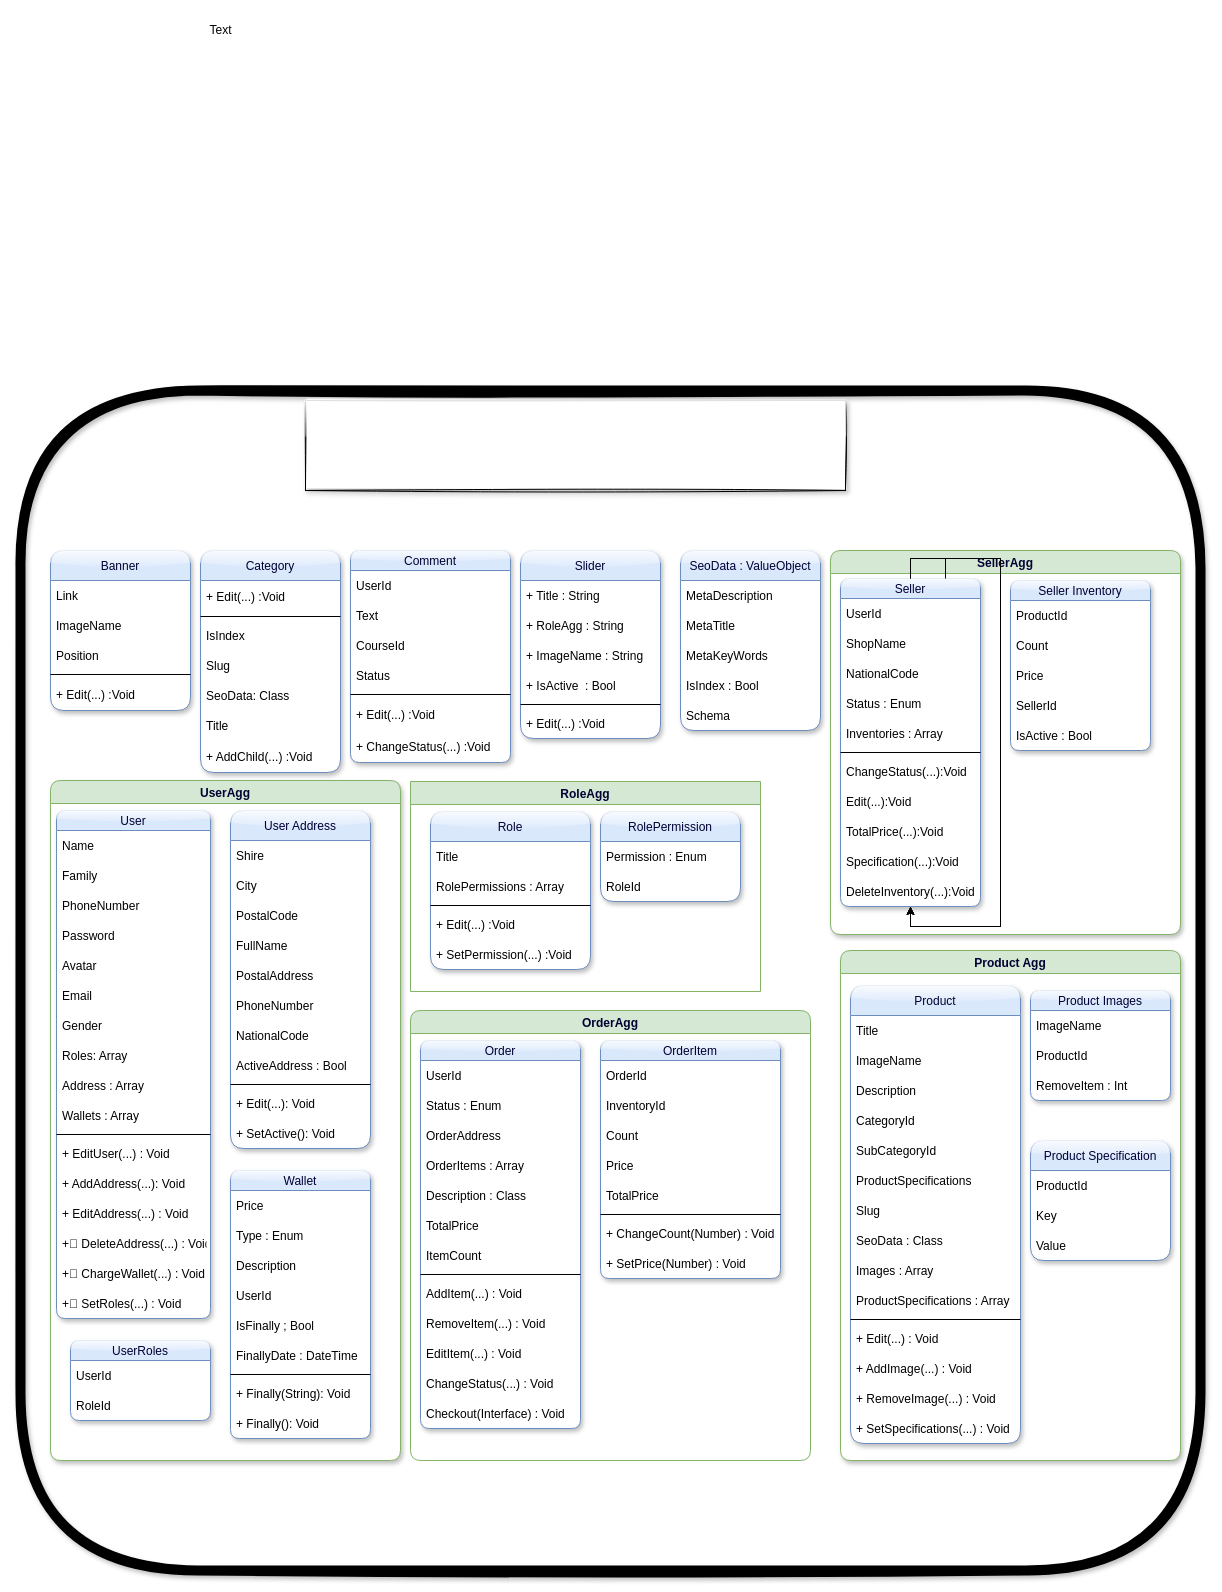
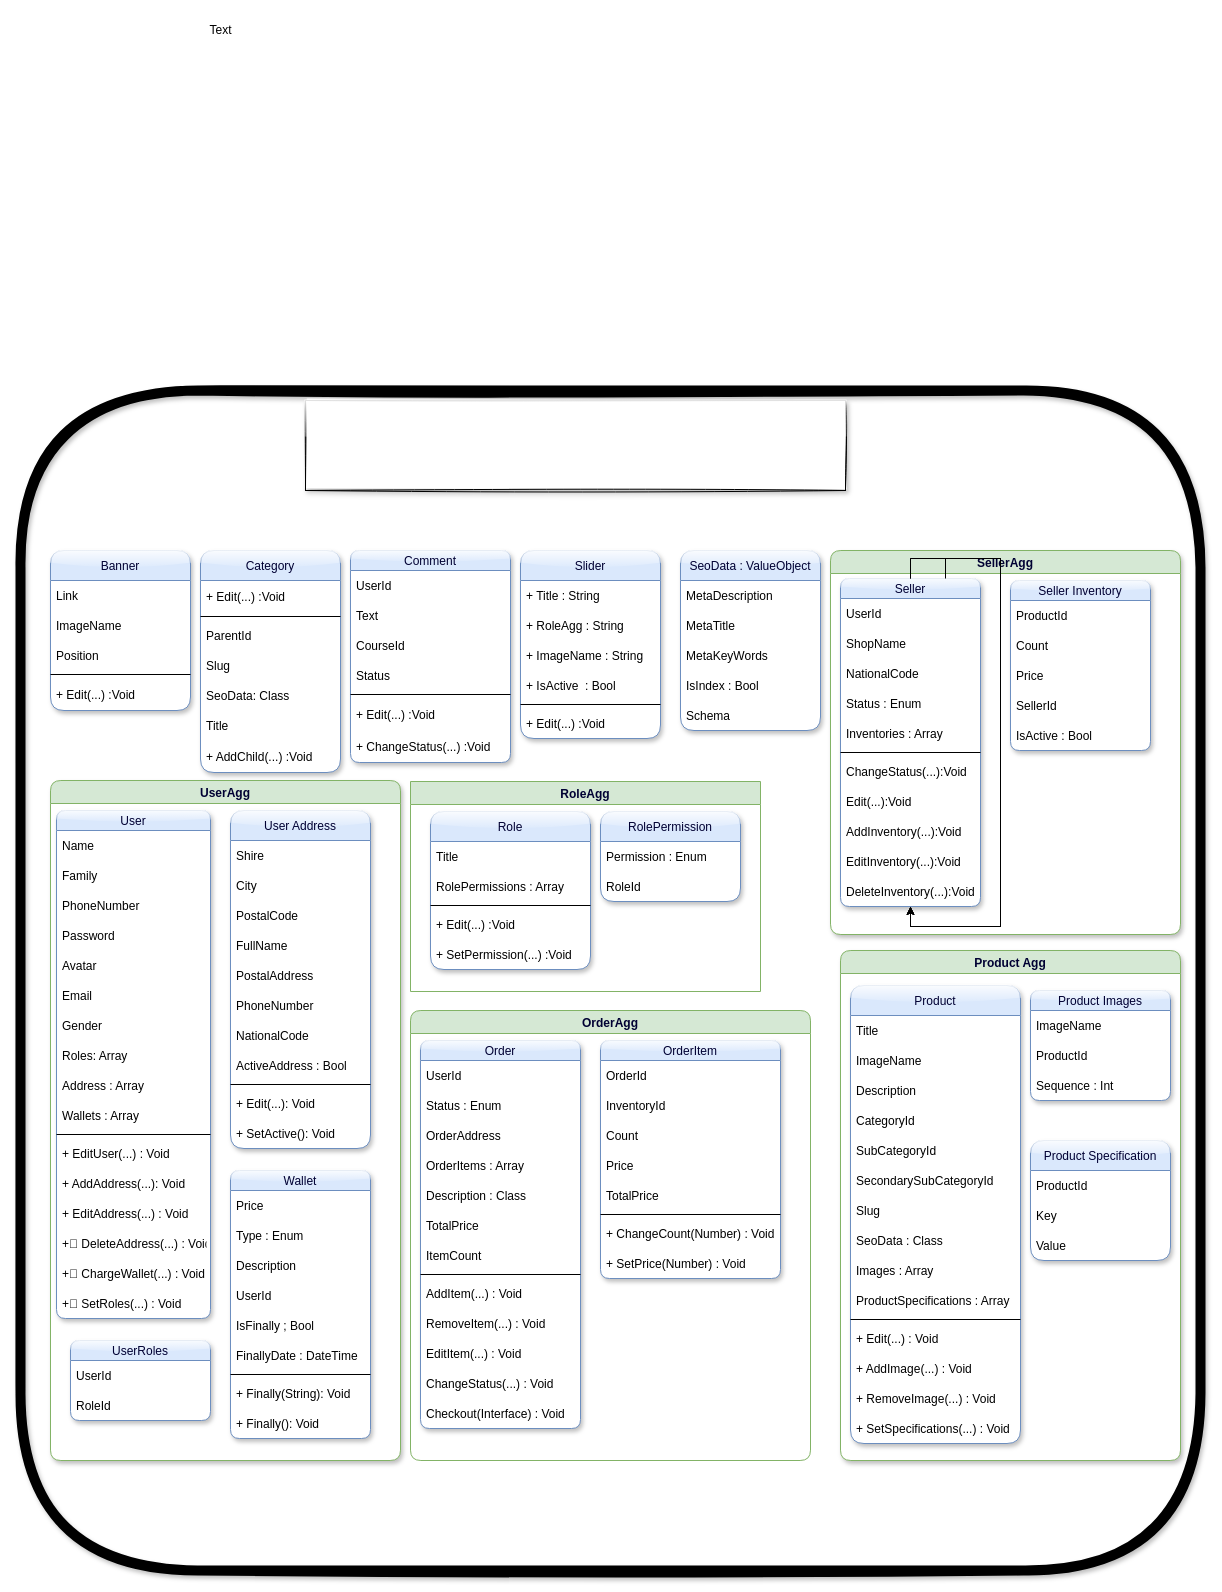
node "IsIndex": label "IsIndex" -> "ParentId"
node "TotalPrice(...):Void": label "TotalPrice(...):Void" -> "AddInventory(...):Void"
node "Specification(...):Void": label "Specification(...):Void" -> "EditInventory(...):Void"
node "RemoveItem : Int": label "RemoveItem : Int" -> "Sequence : Int"
node "ProductSpecifications": label "ProductSpecifications" -> "SecondarySubCategoryId"
